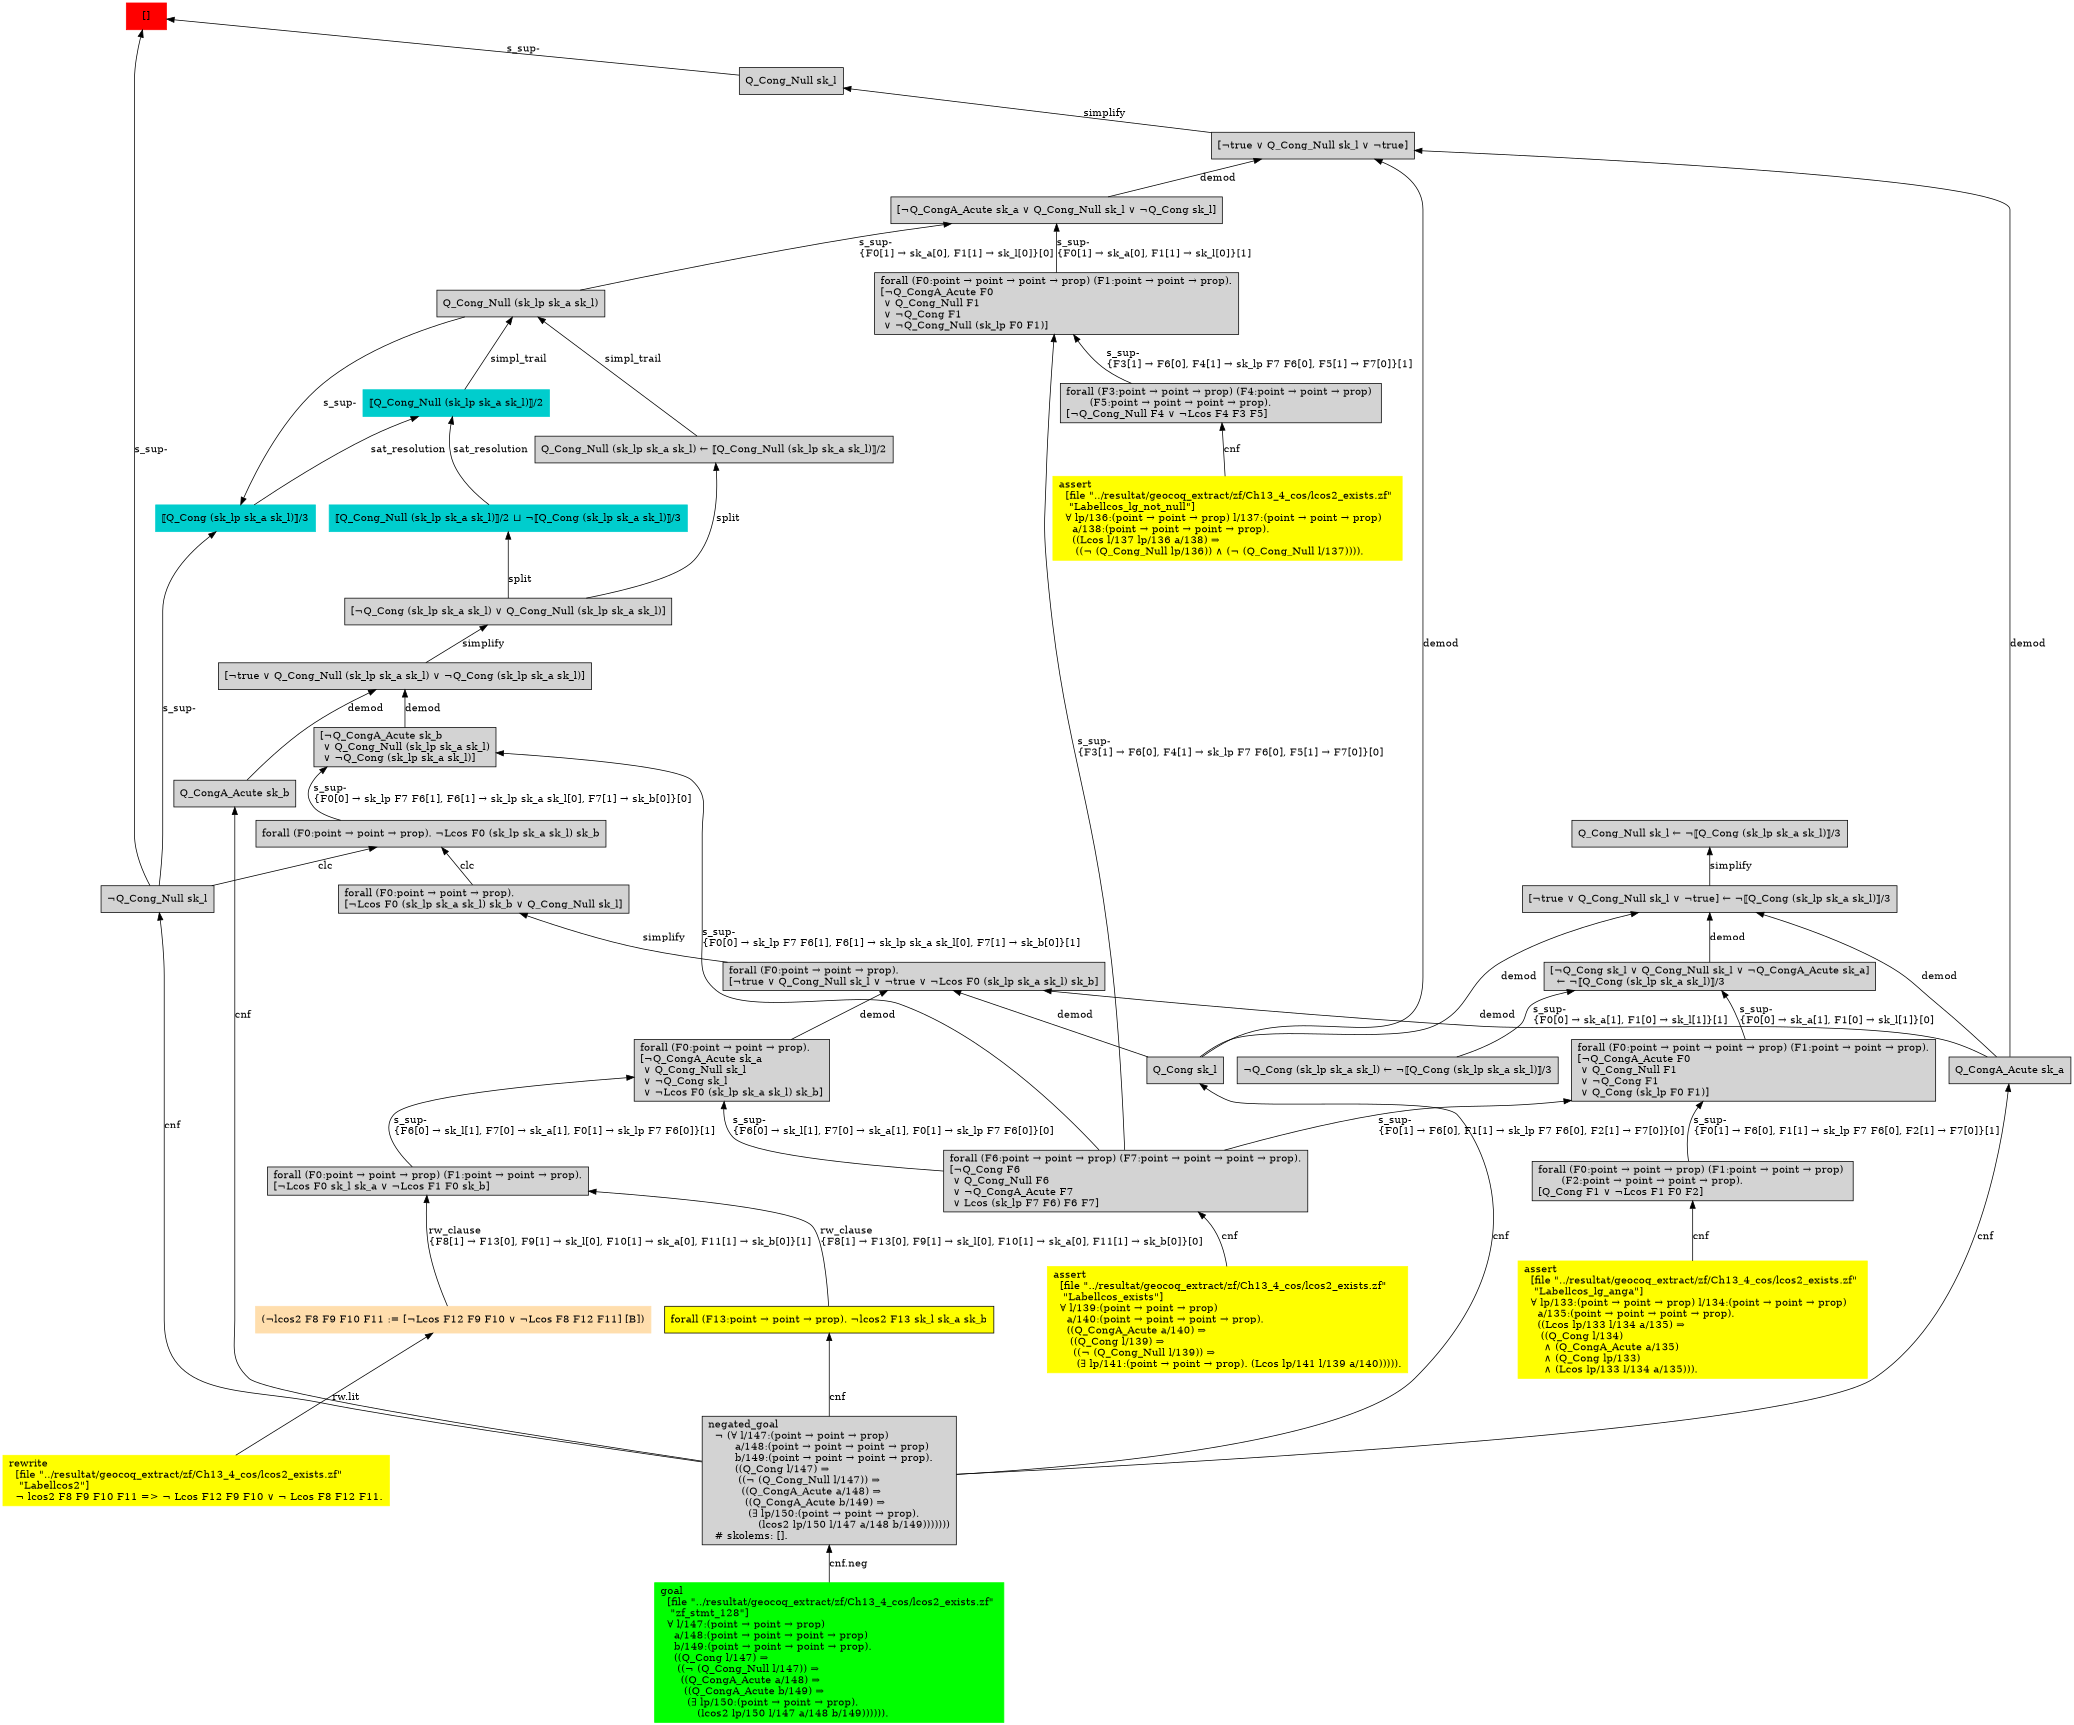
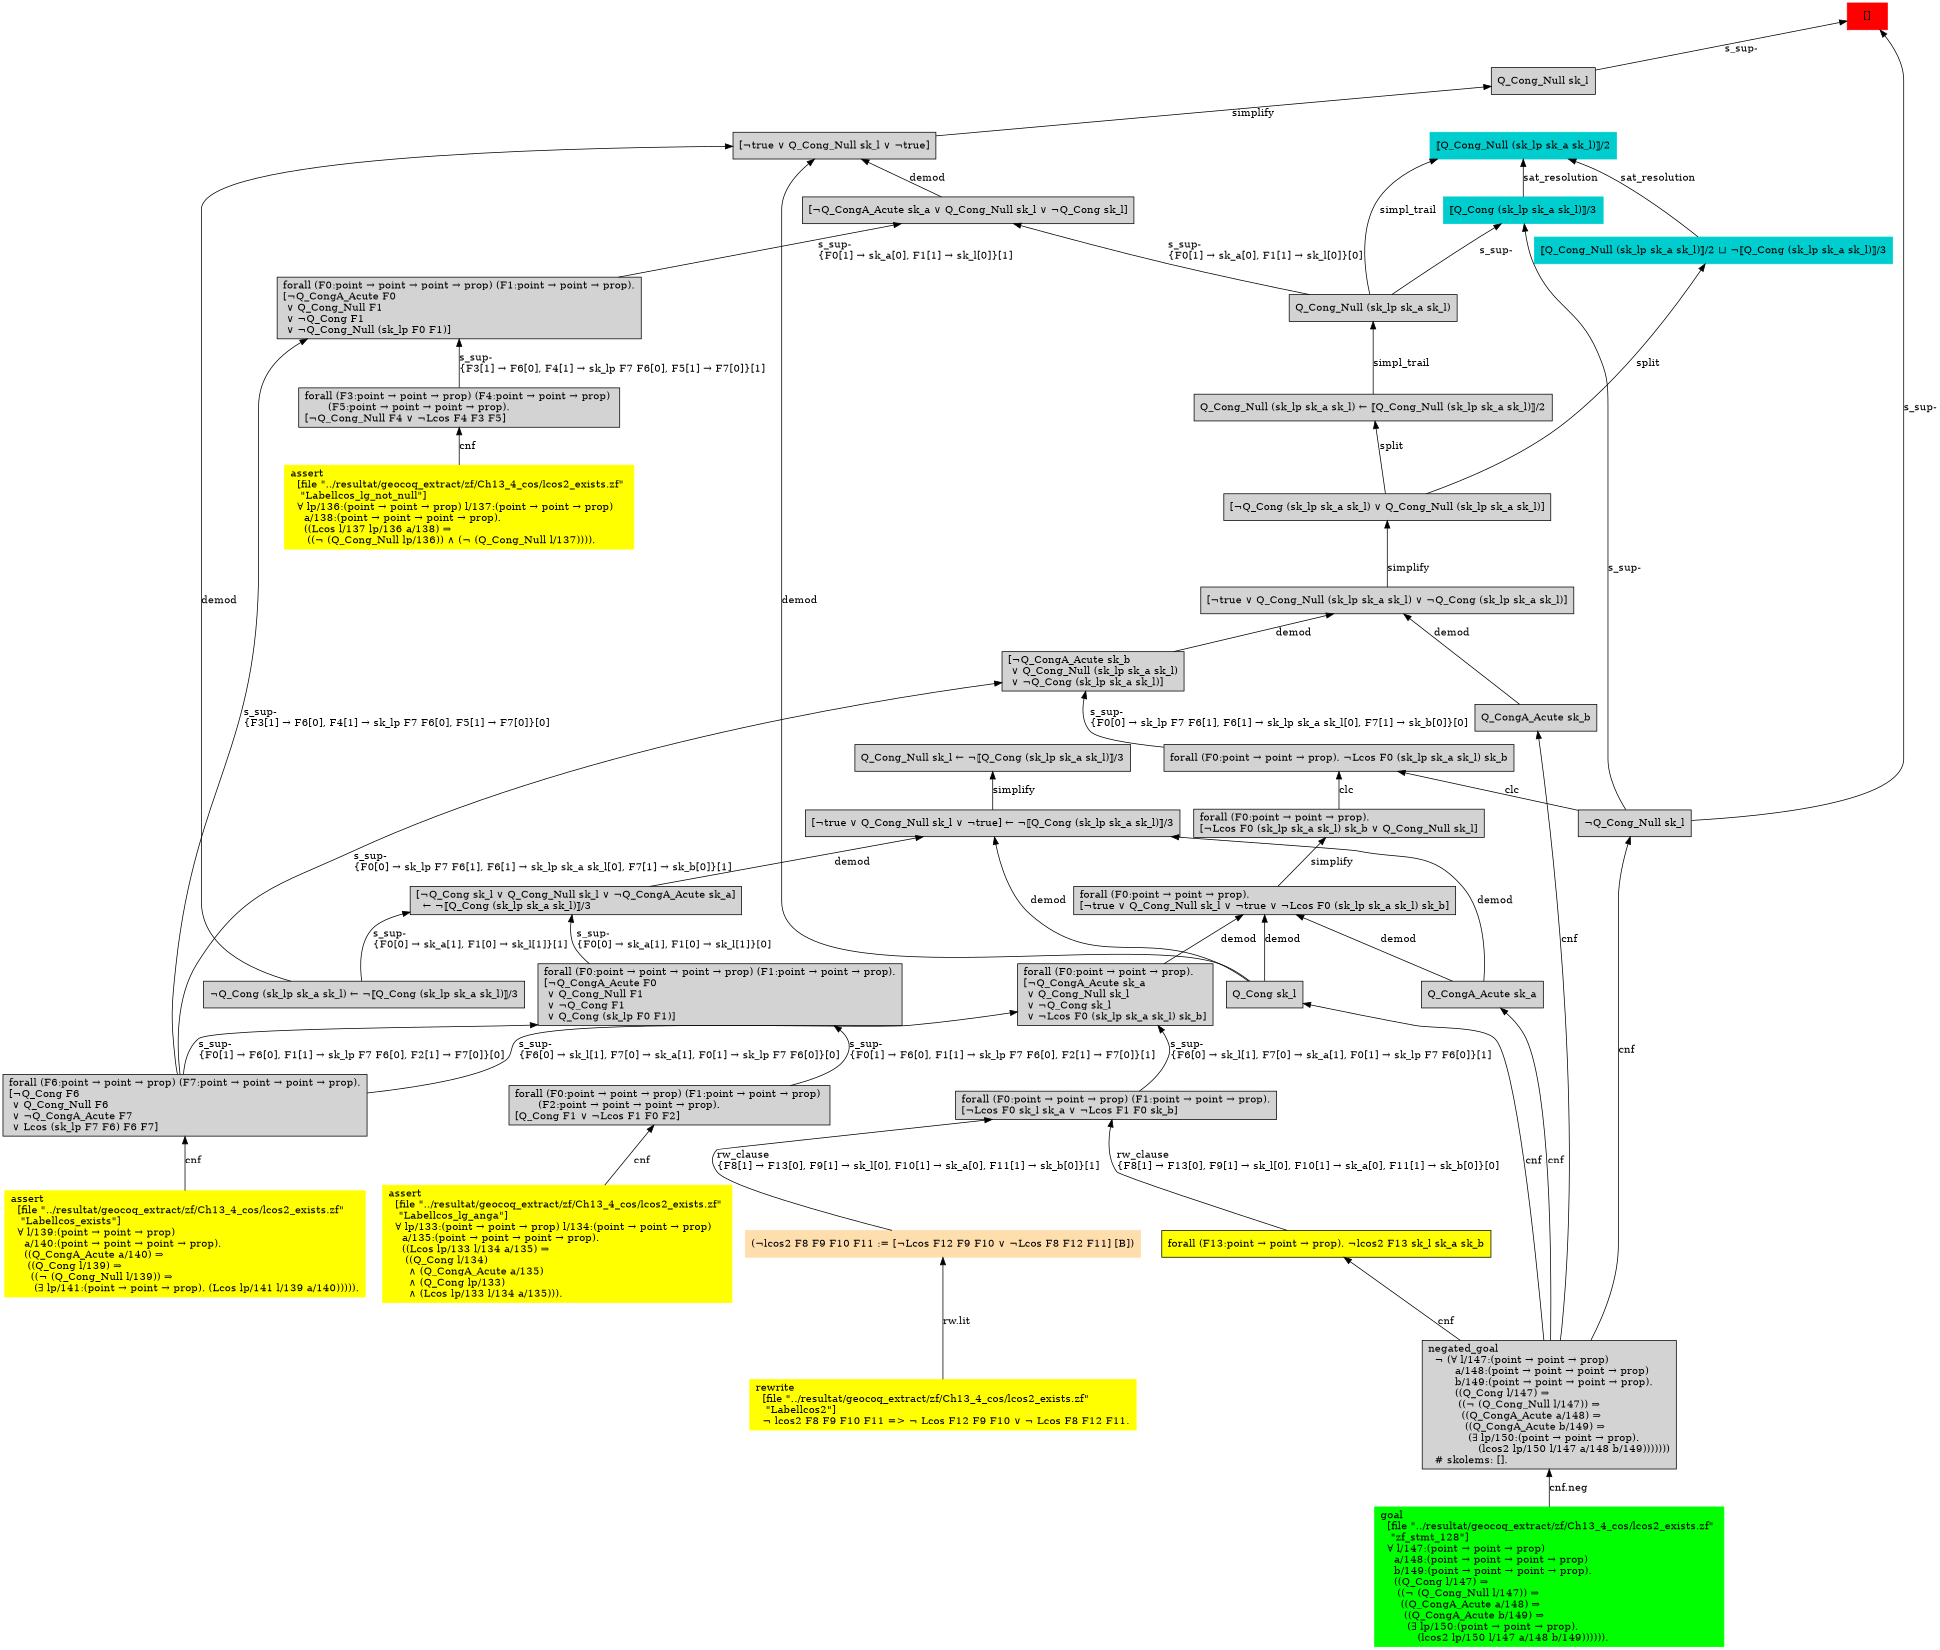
edge "Q_CongA_Acute sk_a" -> "[¬true ∨ Q_Cong_Null sk_l ∨ ¬true]": now "¬Q_Cong (sk_lp sk_a sk_l) ← ¬⟦Q_Cong (sk_lp sk_a sk_l)⟧/3" -> "[¬true ∨ Q_Cong_Null sk_l ∨ ¬true]"
edge "⟦Q_Cong_Null (sk_lp sk_a sk_l)⟧/2" -> "Q_Cong_Null (sk_lp sk_a sk_l)": reversed
